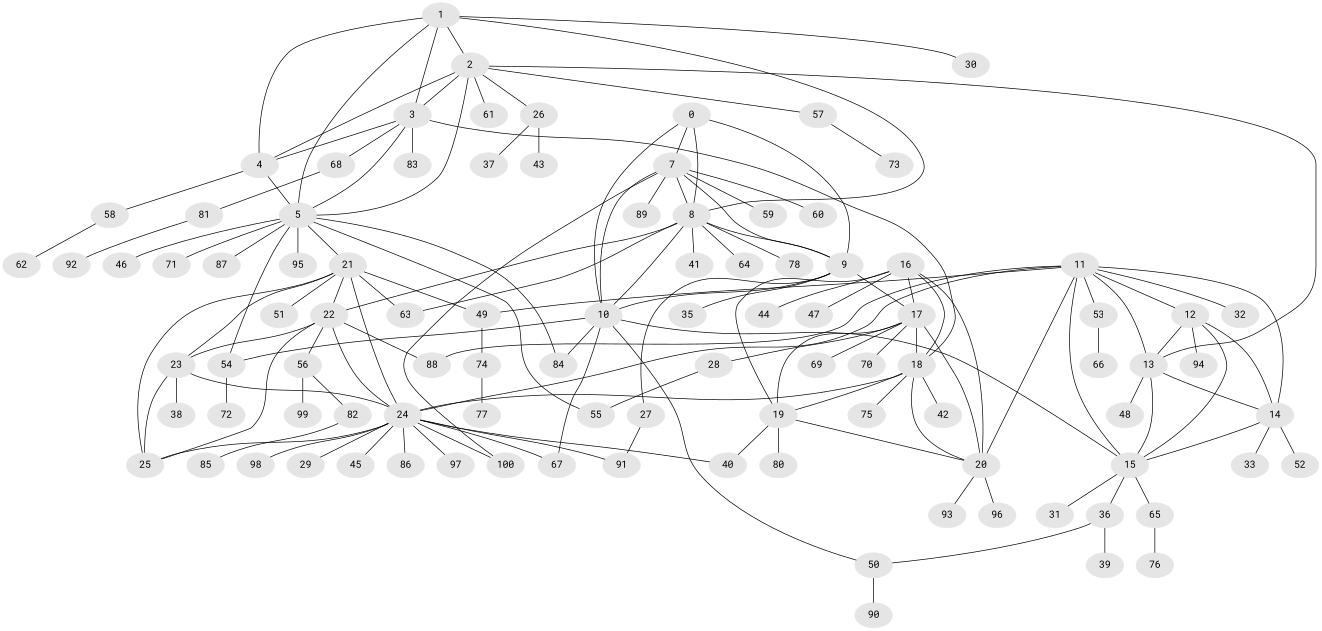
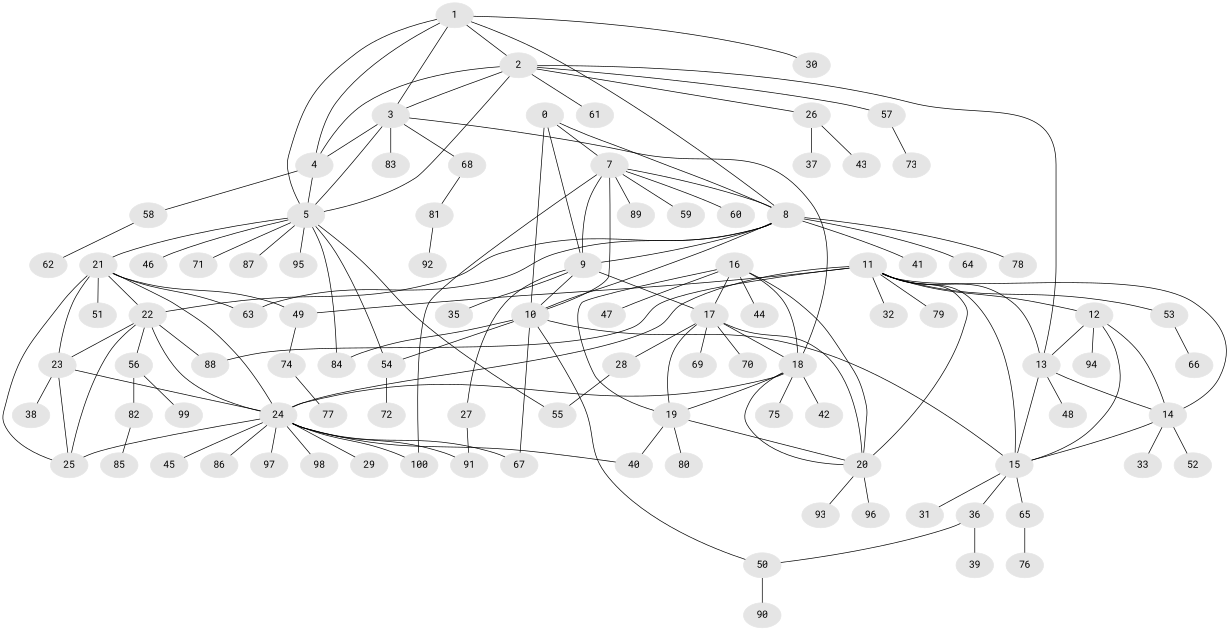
node "79": added
